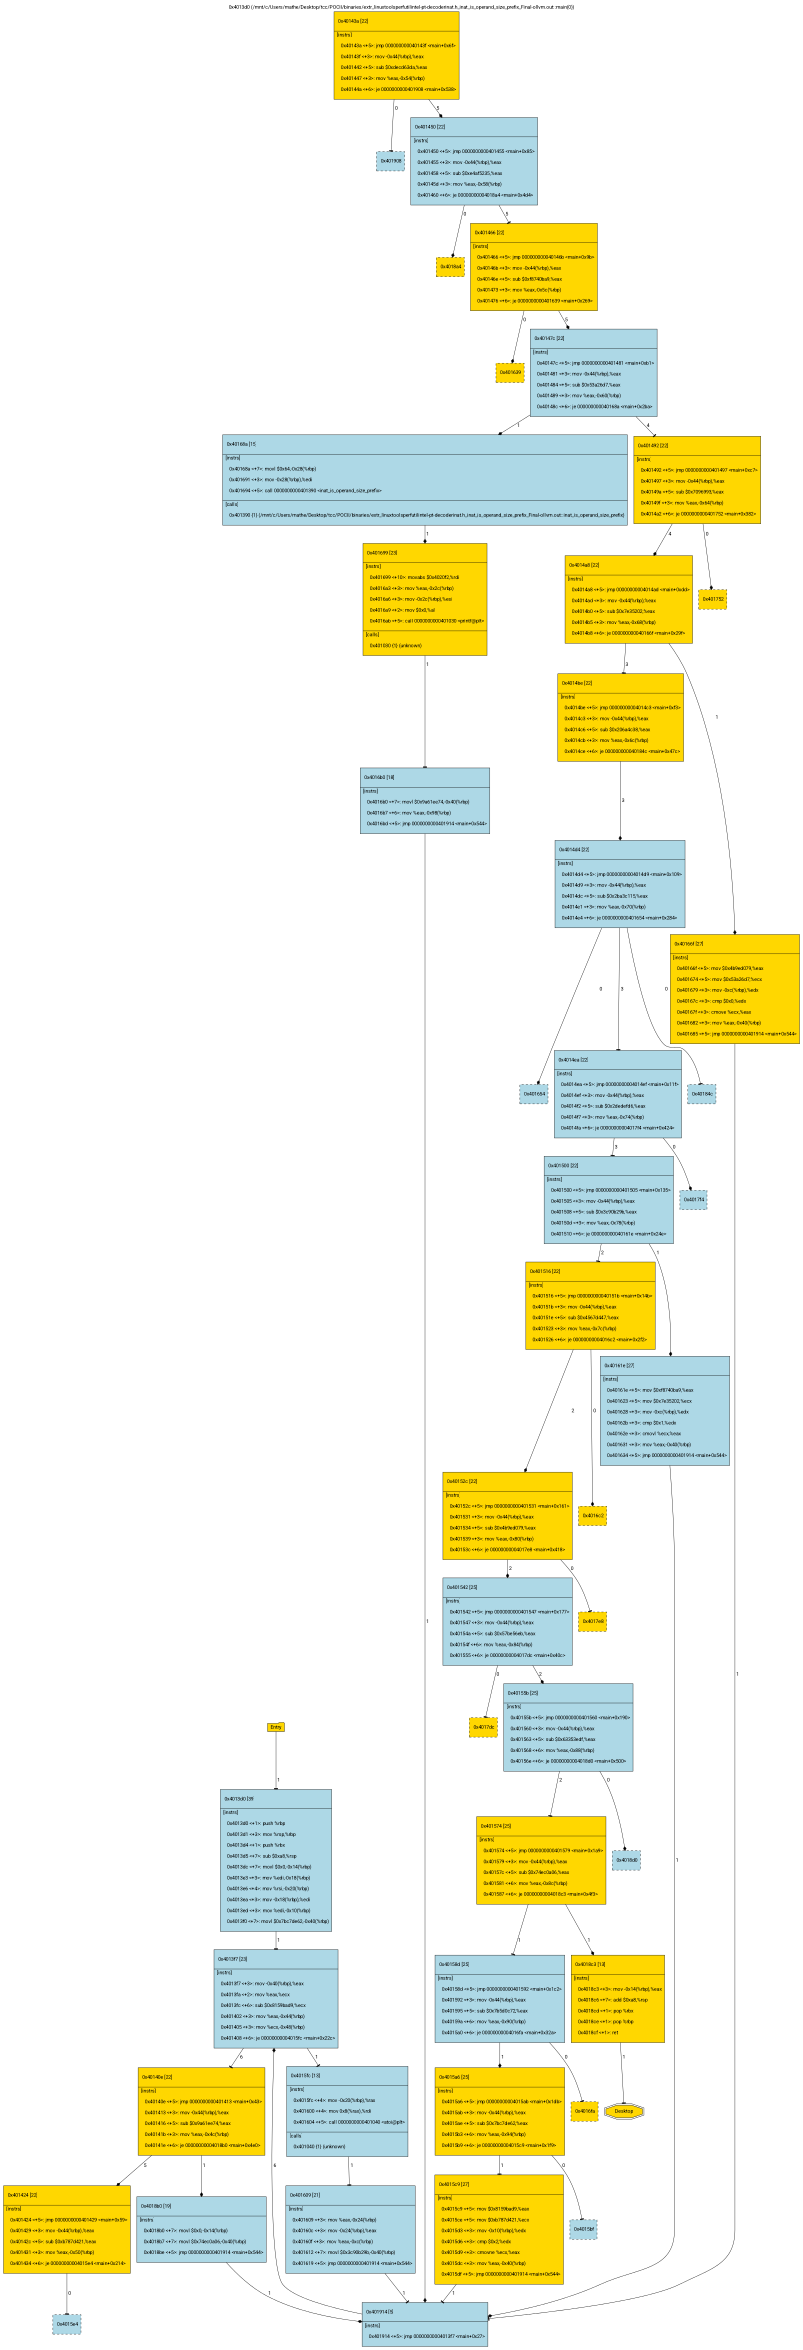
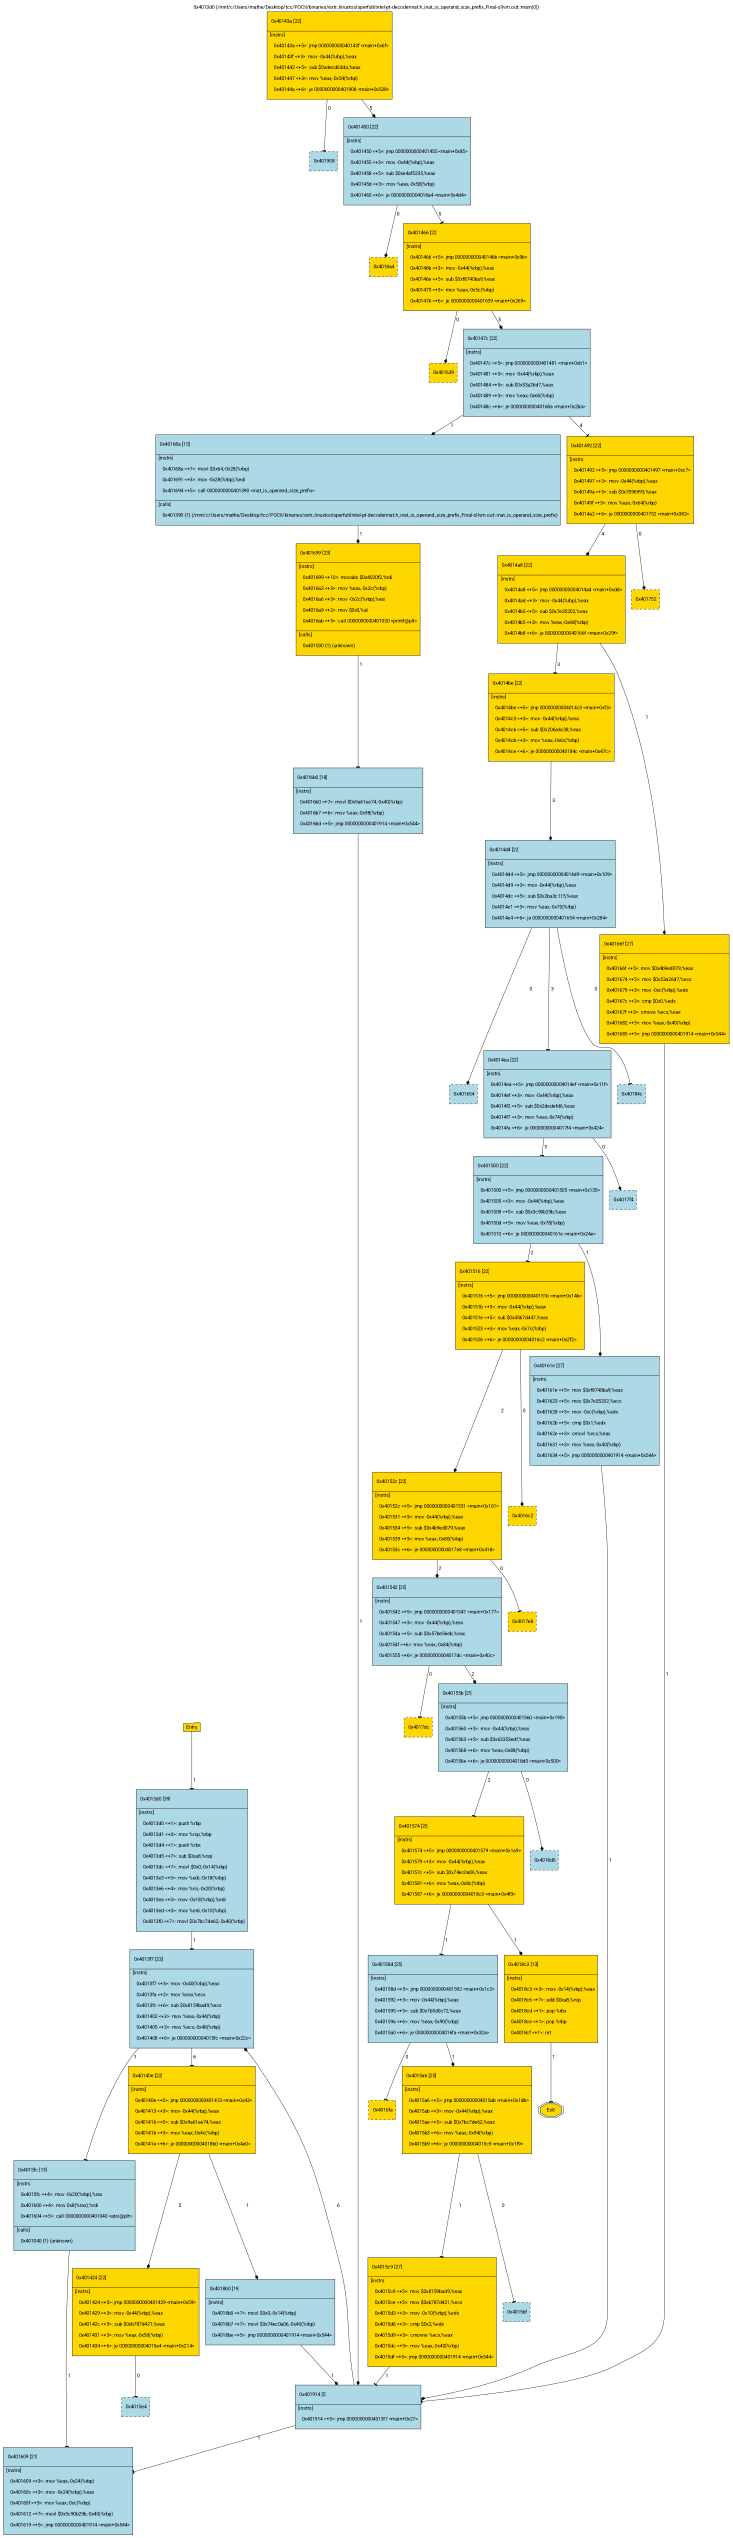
node "Desktop": label "Desktop" -> "Exit"
edge "0x401609 [21]" -> "0x401914 [5]": reversed
